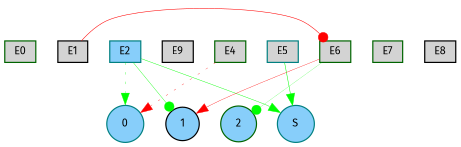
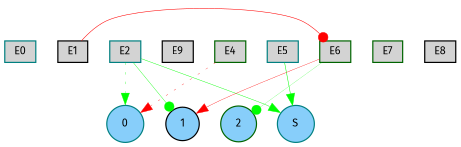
node "E0": color darkgreen -> teal
node "E2": fillcolor lightskyblue -> lightgray
